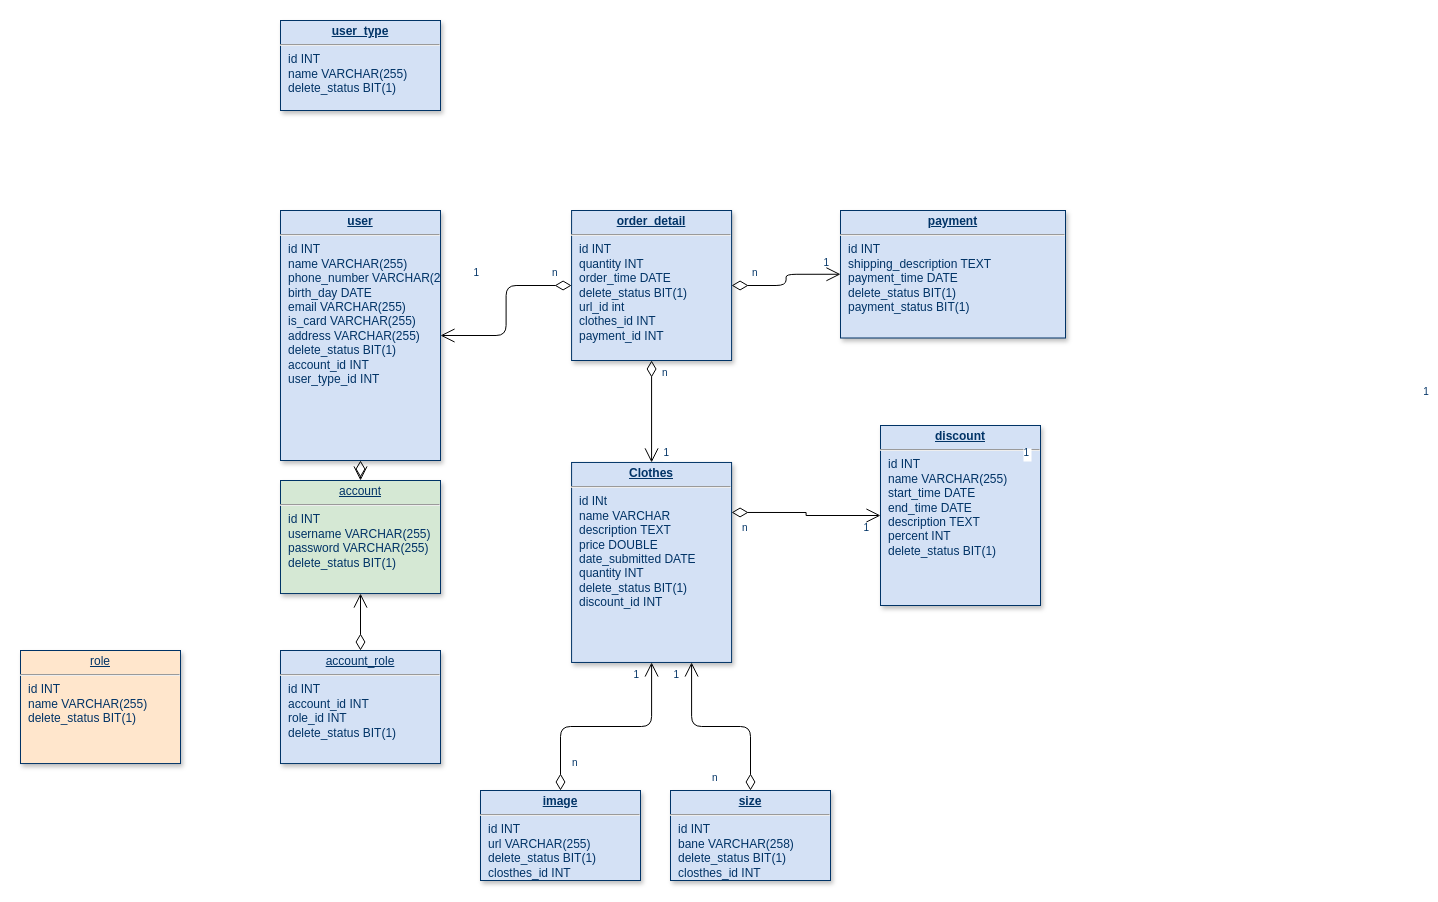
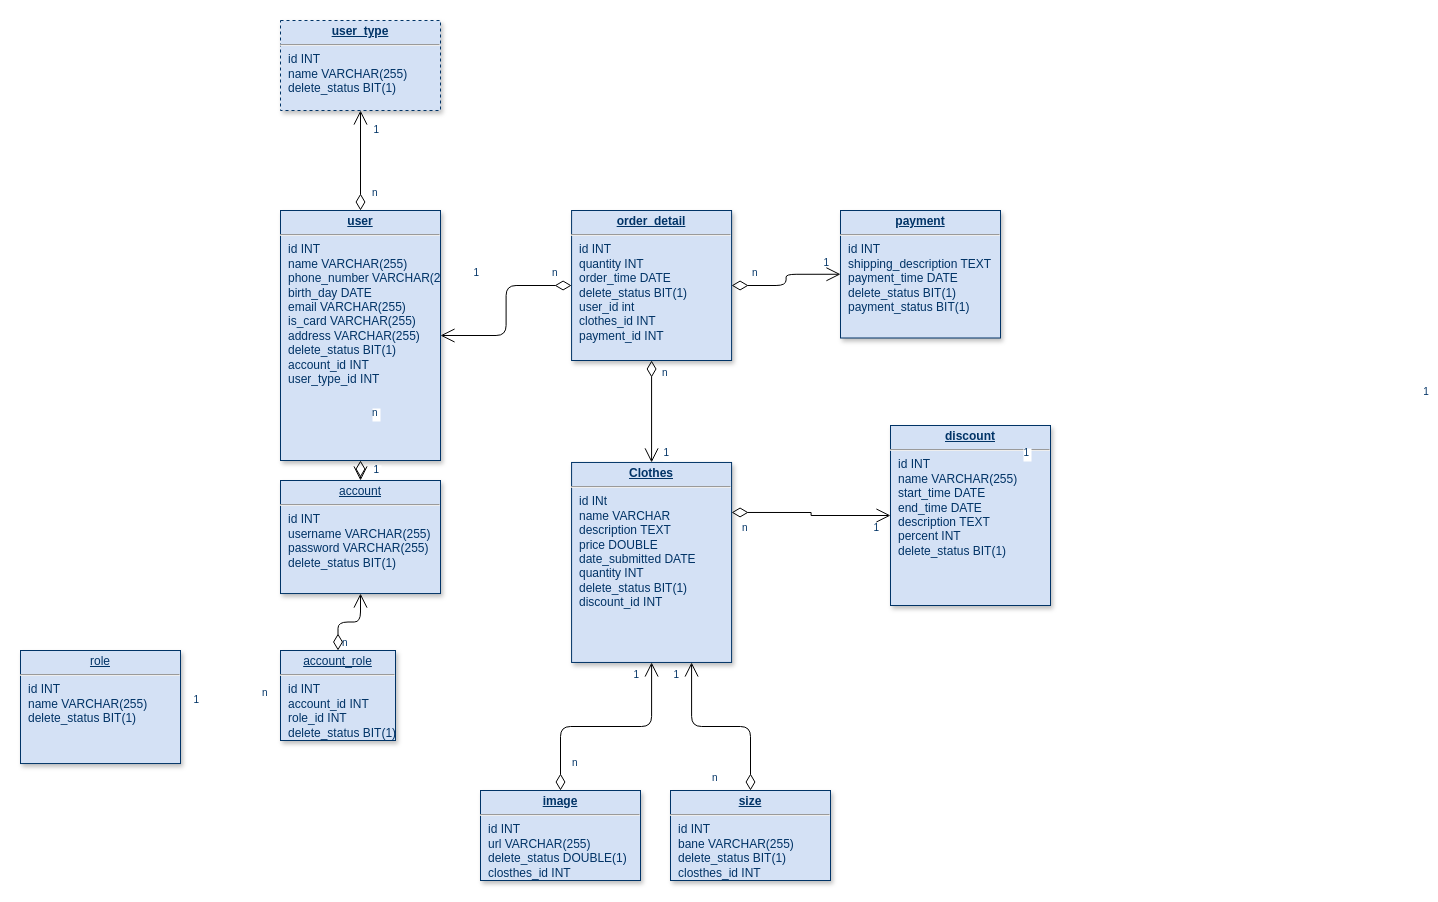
node "user_type id INT name VARCHAR(255) delete_status BIT(1)": style solid -> dashed
edge "user_type id INT name VARCHAR(255) delete_status BIT(1)" -- "user id INT name VARCHAR(255) phone_number VARCHAR(255) birth_day DATE email VARCHAR(255) is_card VARCHAR(255) address VARCHAR(255) delete_status BIT(1) account_id INT user_type_id INT": added, labels "1", "1", "1", "n", "n", "n", "n"
node "order_detail id INT quantity INT order_time DATE delete_status BIT(1) url_id int clothes_id INT payment_id INT": label "order_detail id INT quantity INT order_time DATE delete_status BIT(1) url_id int clothes_id INT payment_id INT" -> "order_detail id INT quantity INT order_time DATE delete_status BIT(1) user_id int clothes_id INT payment_id INT"
node "payment id INT shipping_description TEXT payment_time DATE delete_status BIT(1) payment_status BIT(1)": size 225x128 -> 160x128
node "discount id INT name VARCHAR(255) start_time DATE end_time DATE description TEXT percent INT delete_status BIT(1)": moved (961, 516) -> (971, 516)
node "account id INT username VARCHAR(255) password VARCHAR(255) delete_status BIT(1)": fillcolor #d5e8d4 -> #d4e1f5
node "role id INT name VARCHAR(255) delete_status BIT(1)": fillcolor #ffe6cc -> #d4e1f5
node "account_role id INT account_id INT role_id INT delete_status BIT(1)": size 160x113 -> 115x90
node "image id INT url VARCHAR(255) delete_status BIT(1) closthes_id INT": label "image id INT url VARCHAR(255) delete_status BIT(1) closthes_id INT" -> "image id INT url VARCHAR(255) delete_status DOUBLE(1) closthes_id INT"
node "size id INT bane VARCHAR(258) delete_status BIT(1) closthes_id INT": label "size id INT bane VARCHAR(258) delete_status BIT(1) closthes_id INT" -> "size id INT bane VARCHAR(255) delete_status BIT(1) closthes_id INT"
